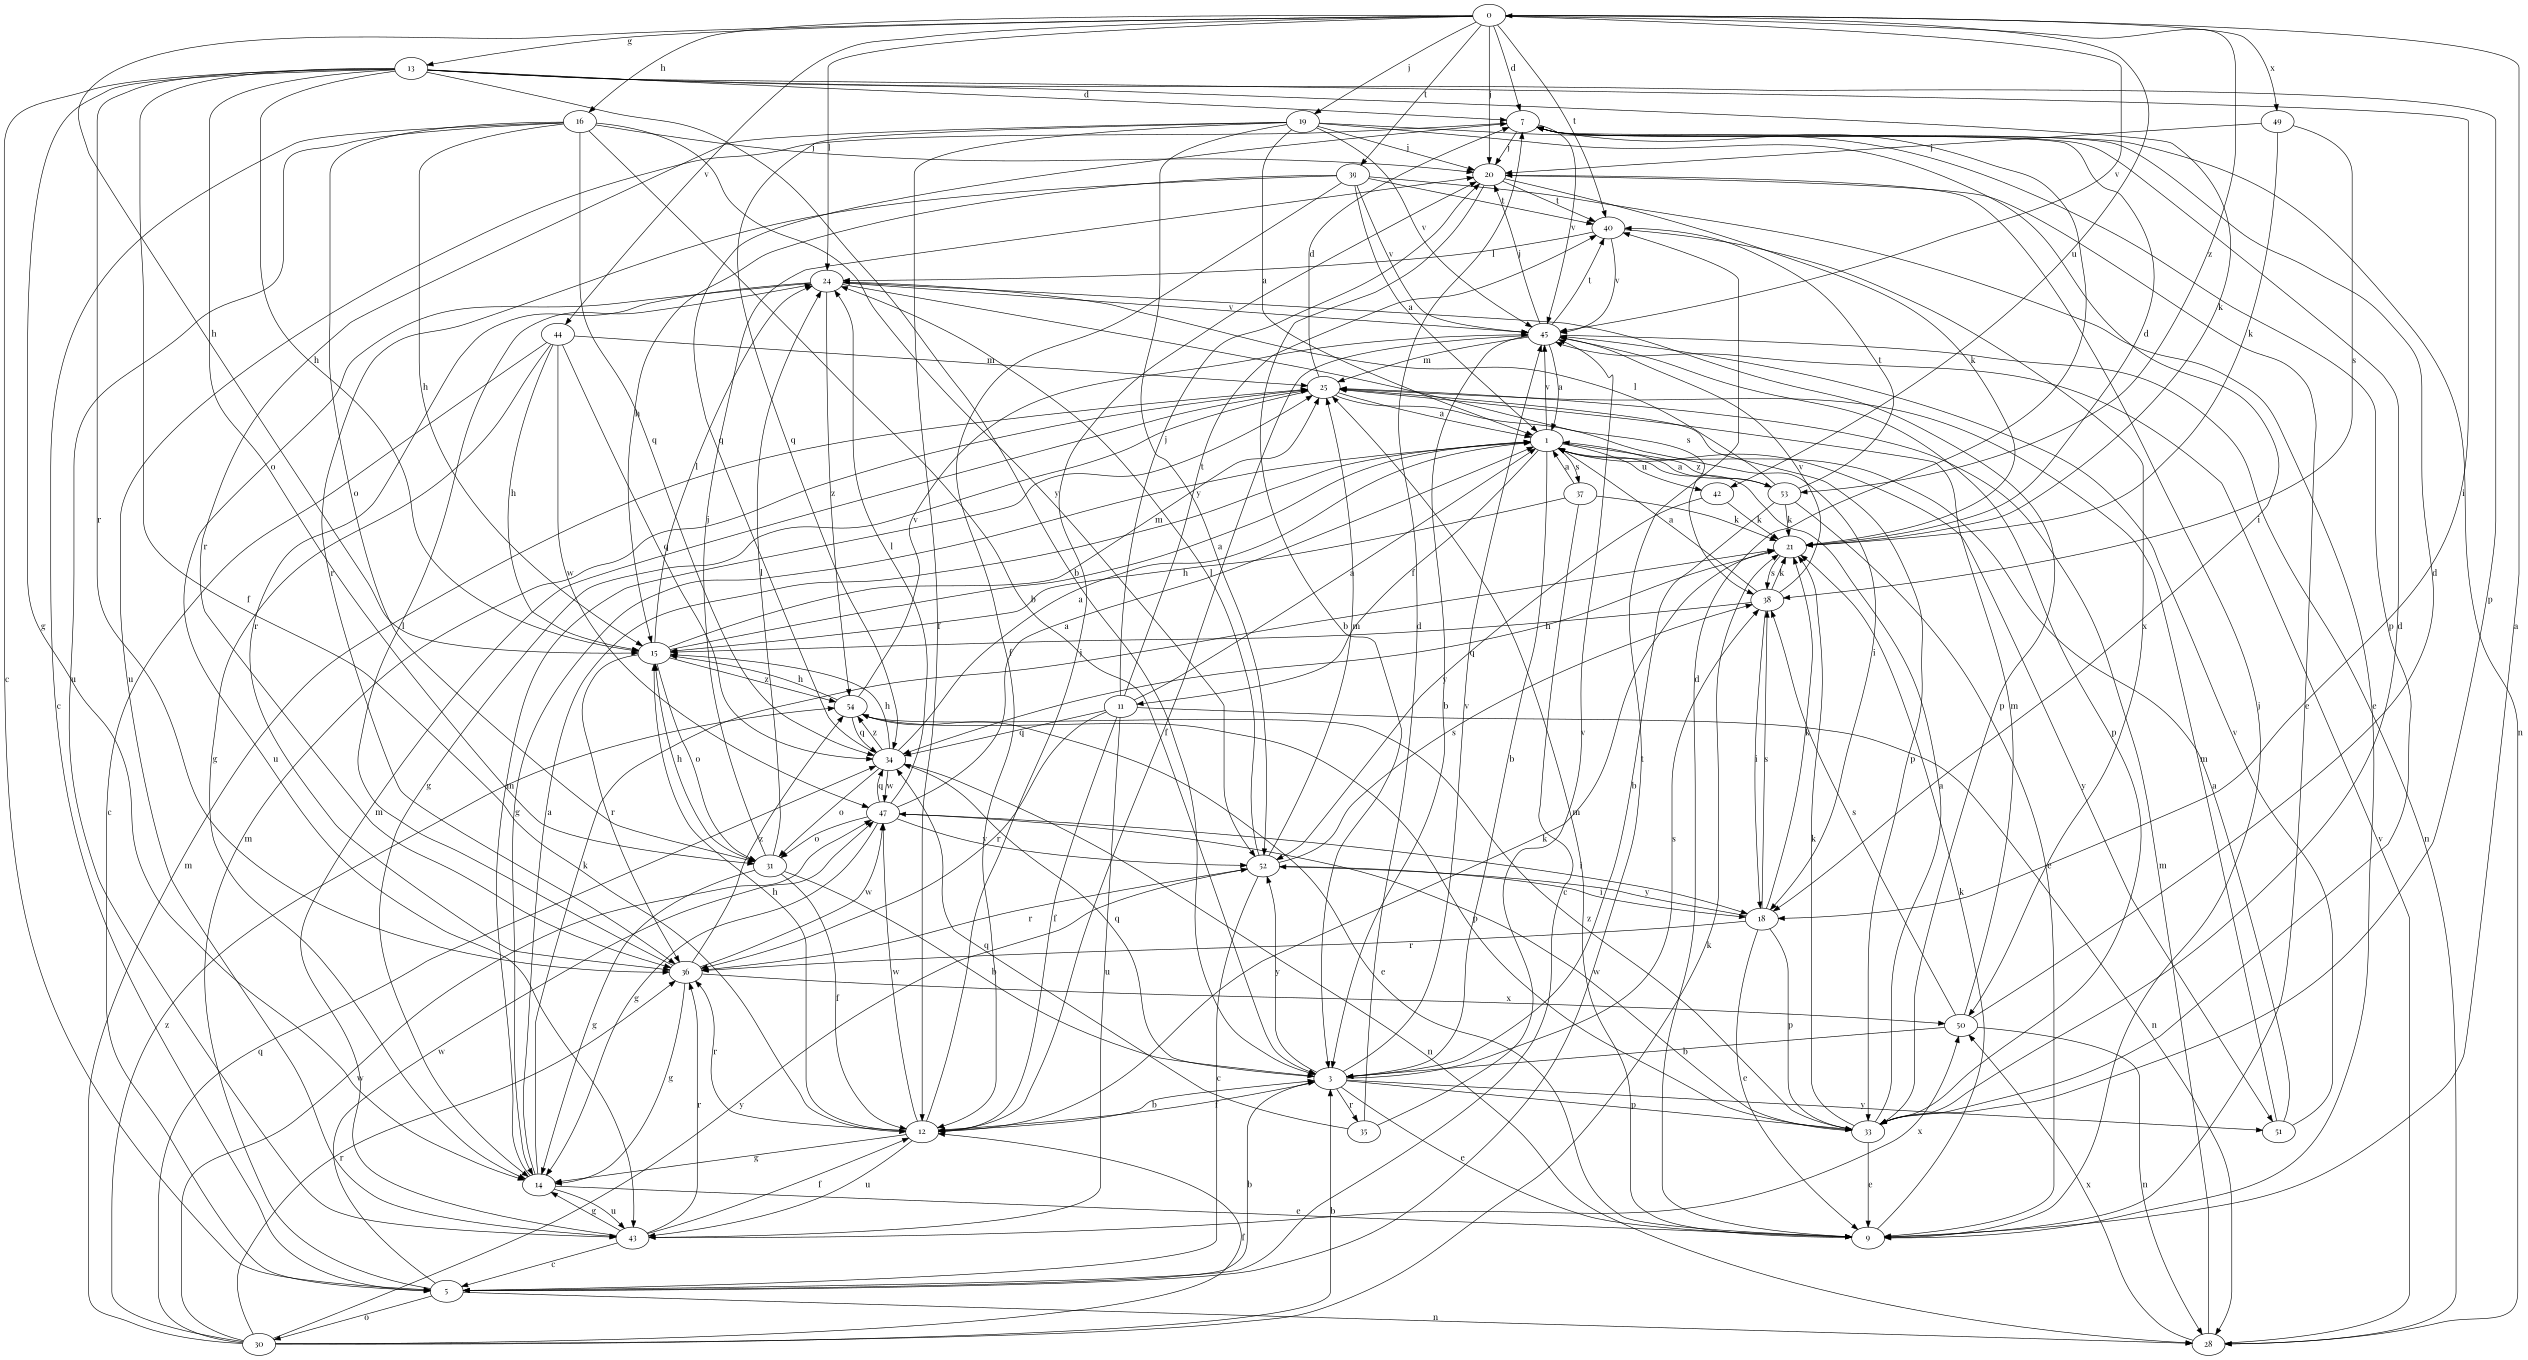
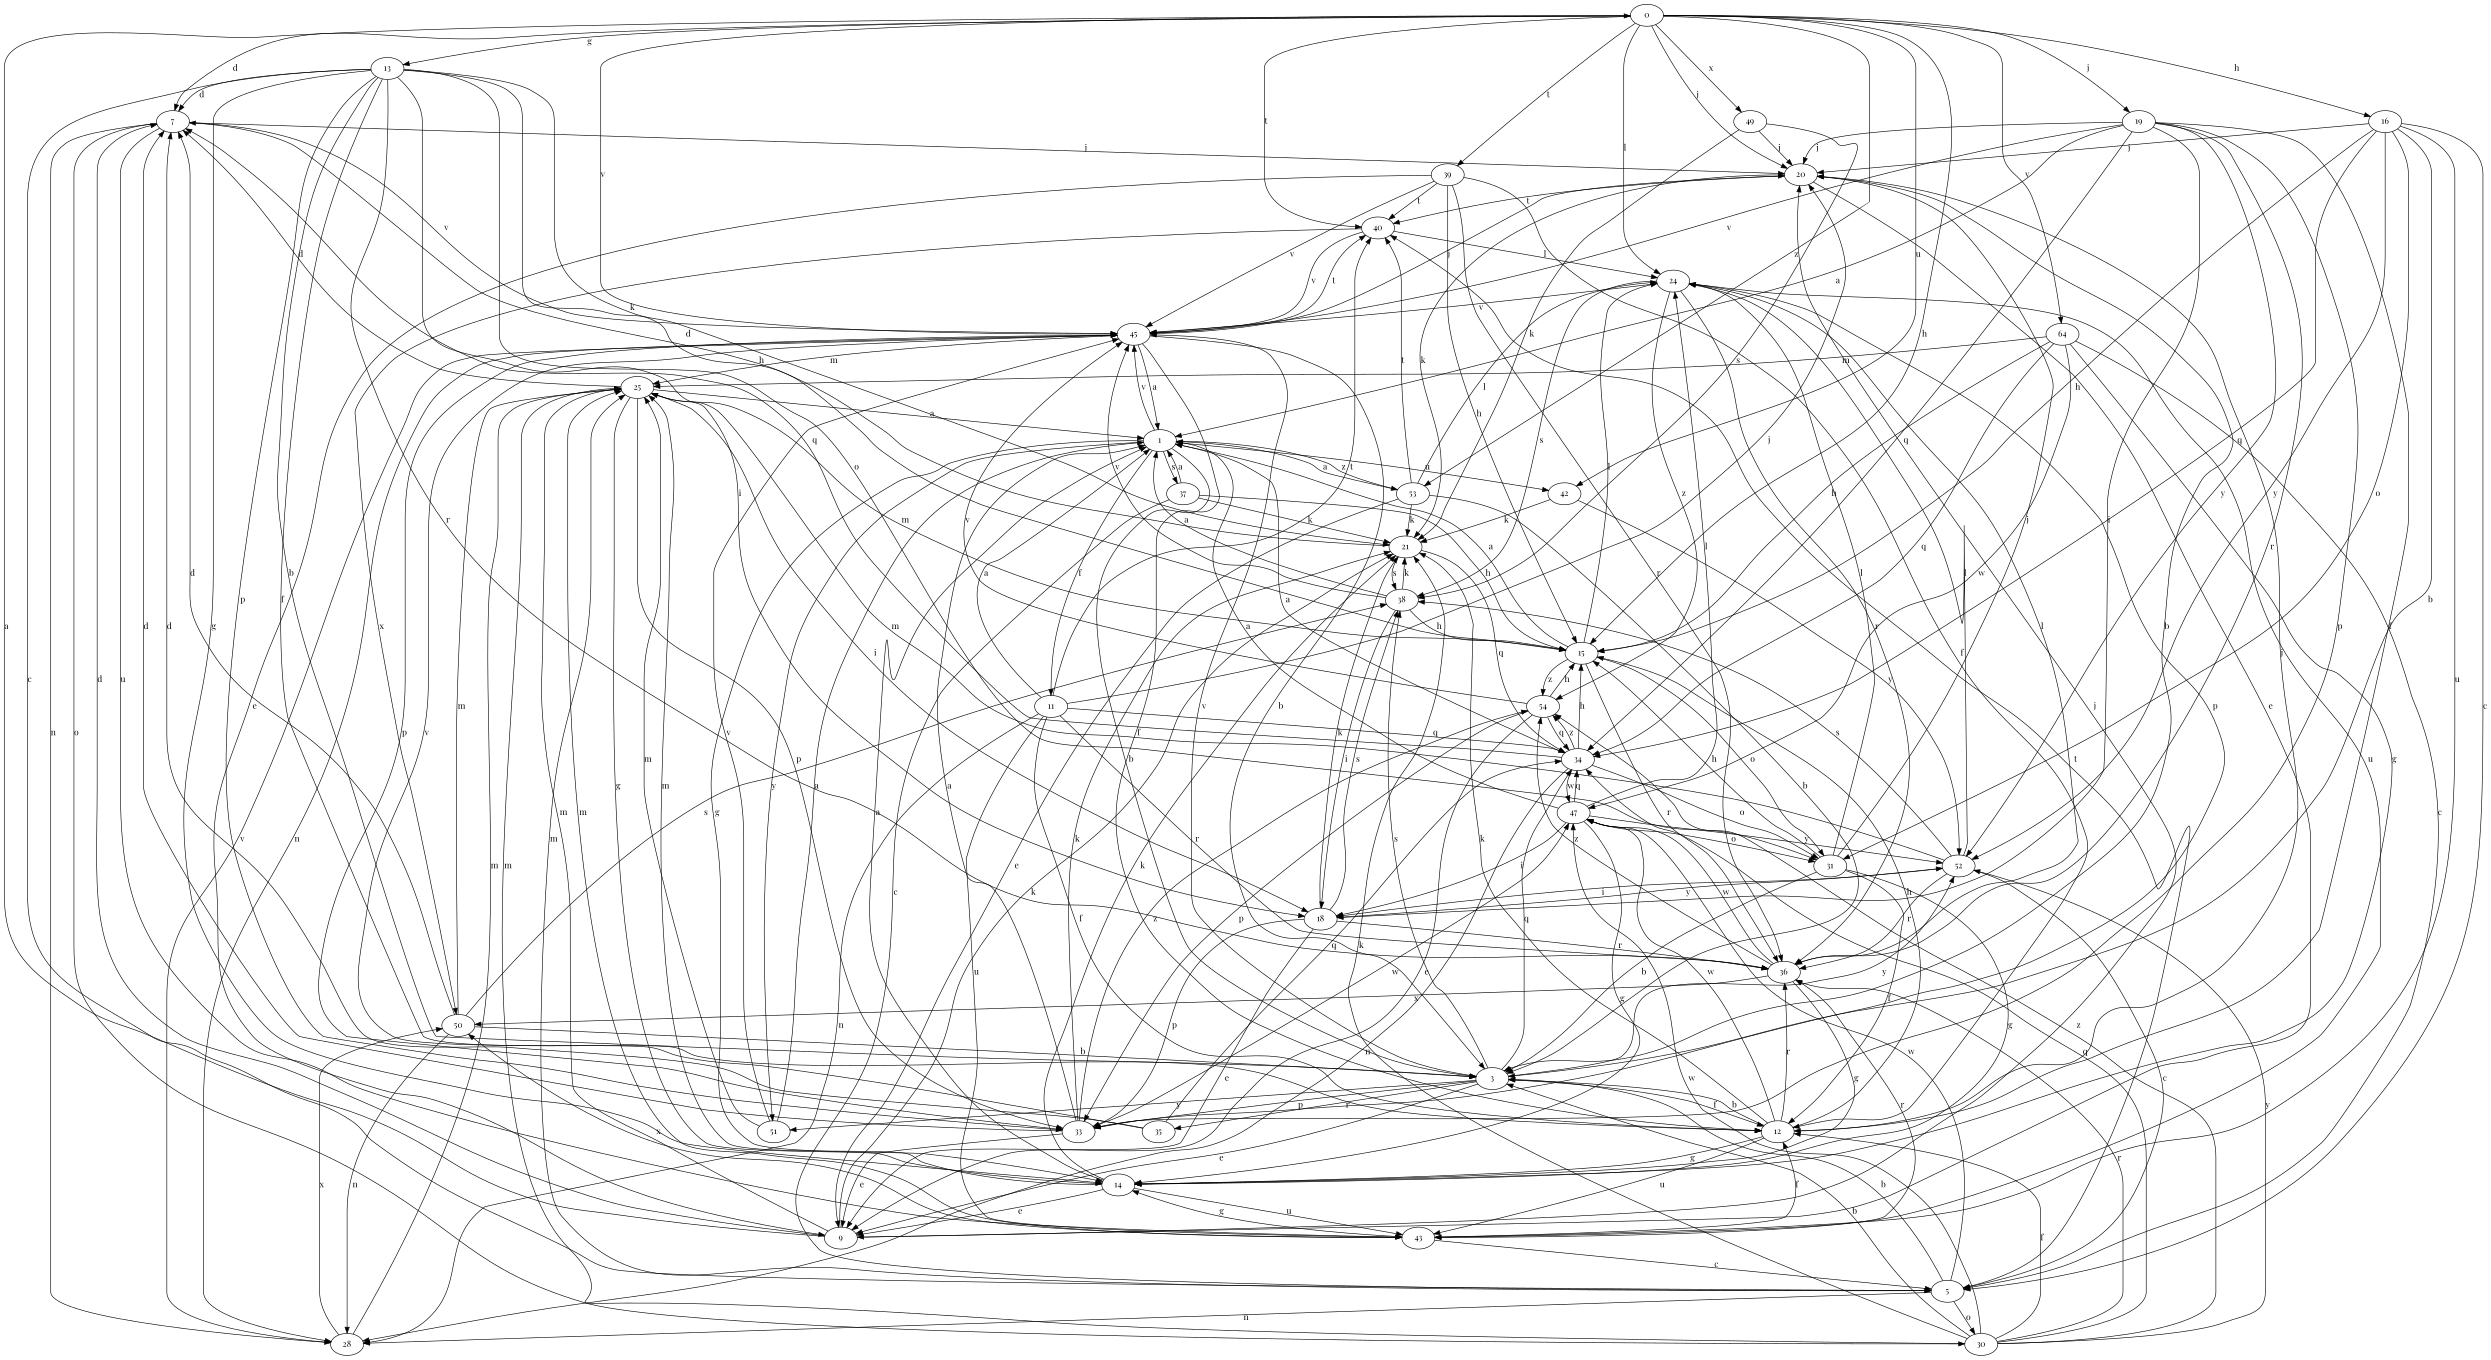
edge "39" -> "1": removed, label "a"
node "44": label "44" -> "64"
edge "7" -> "30": added, label "o"
